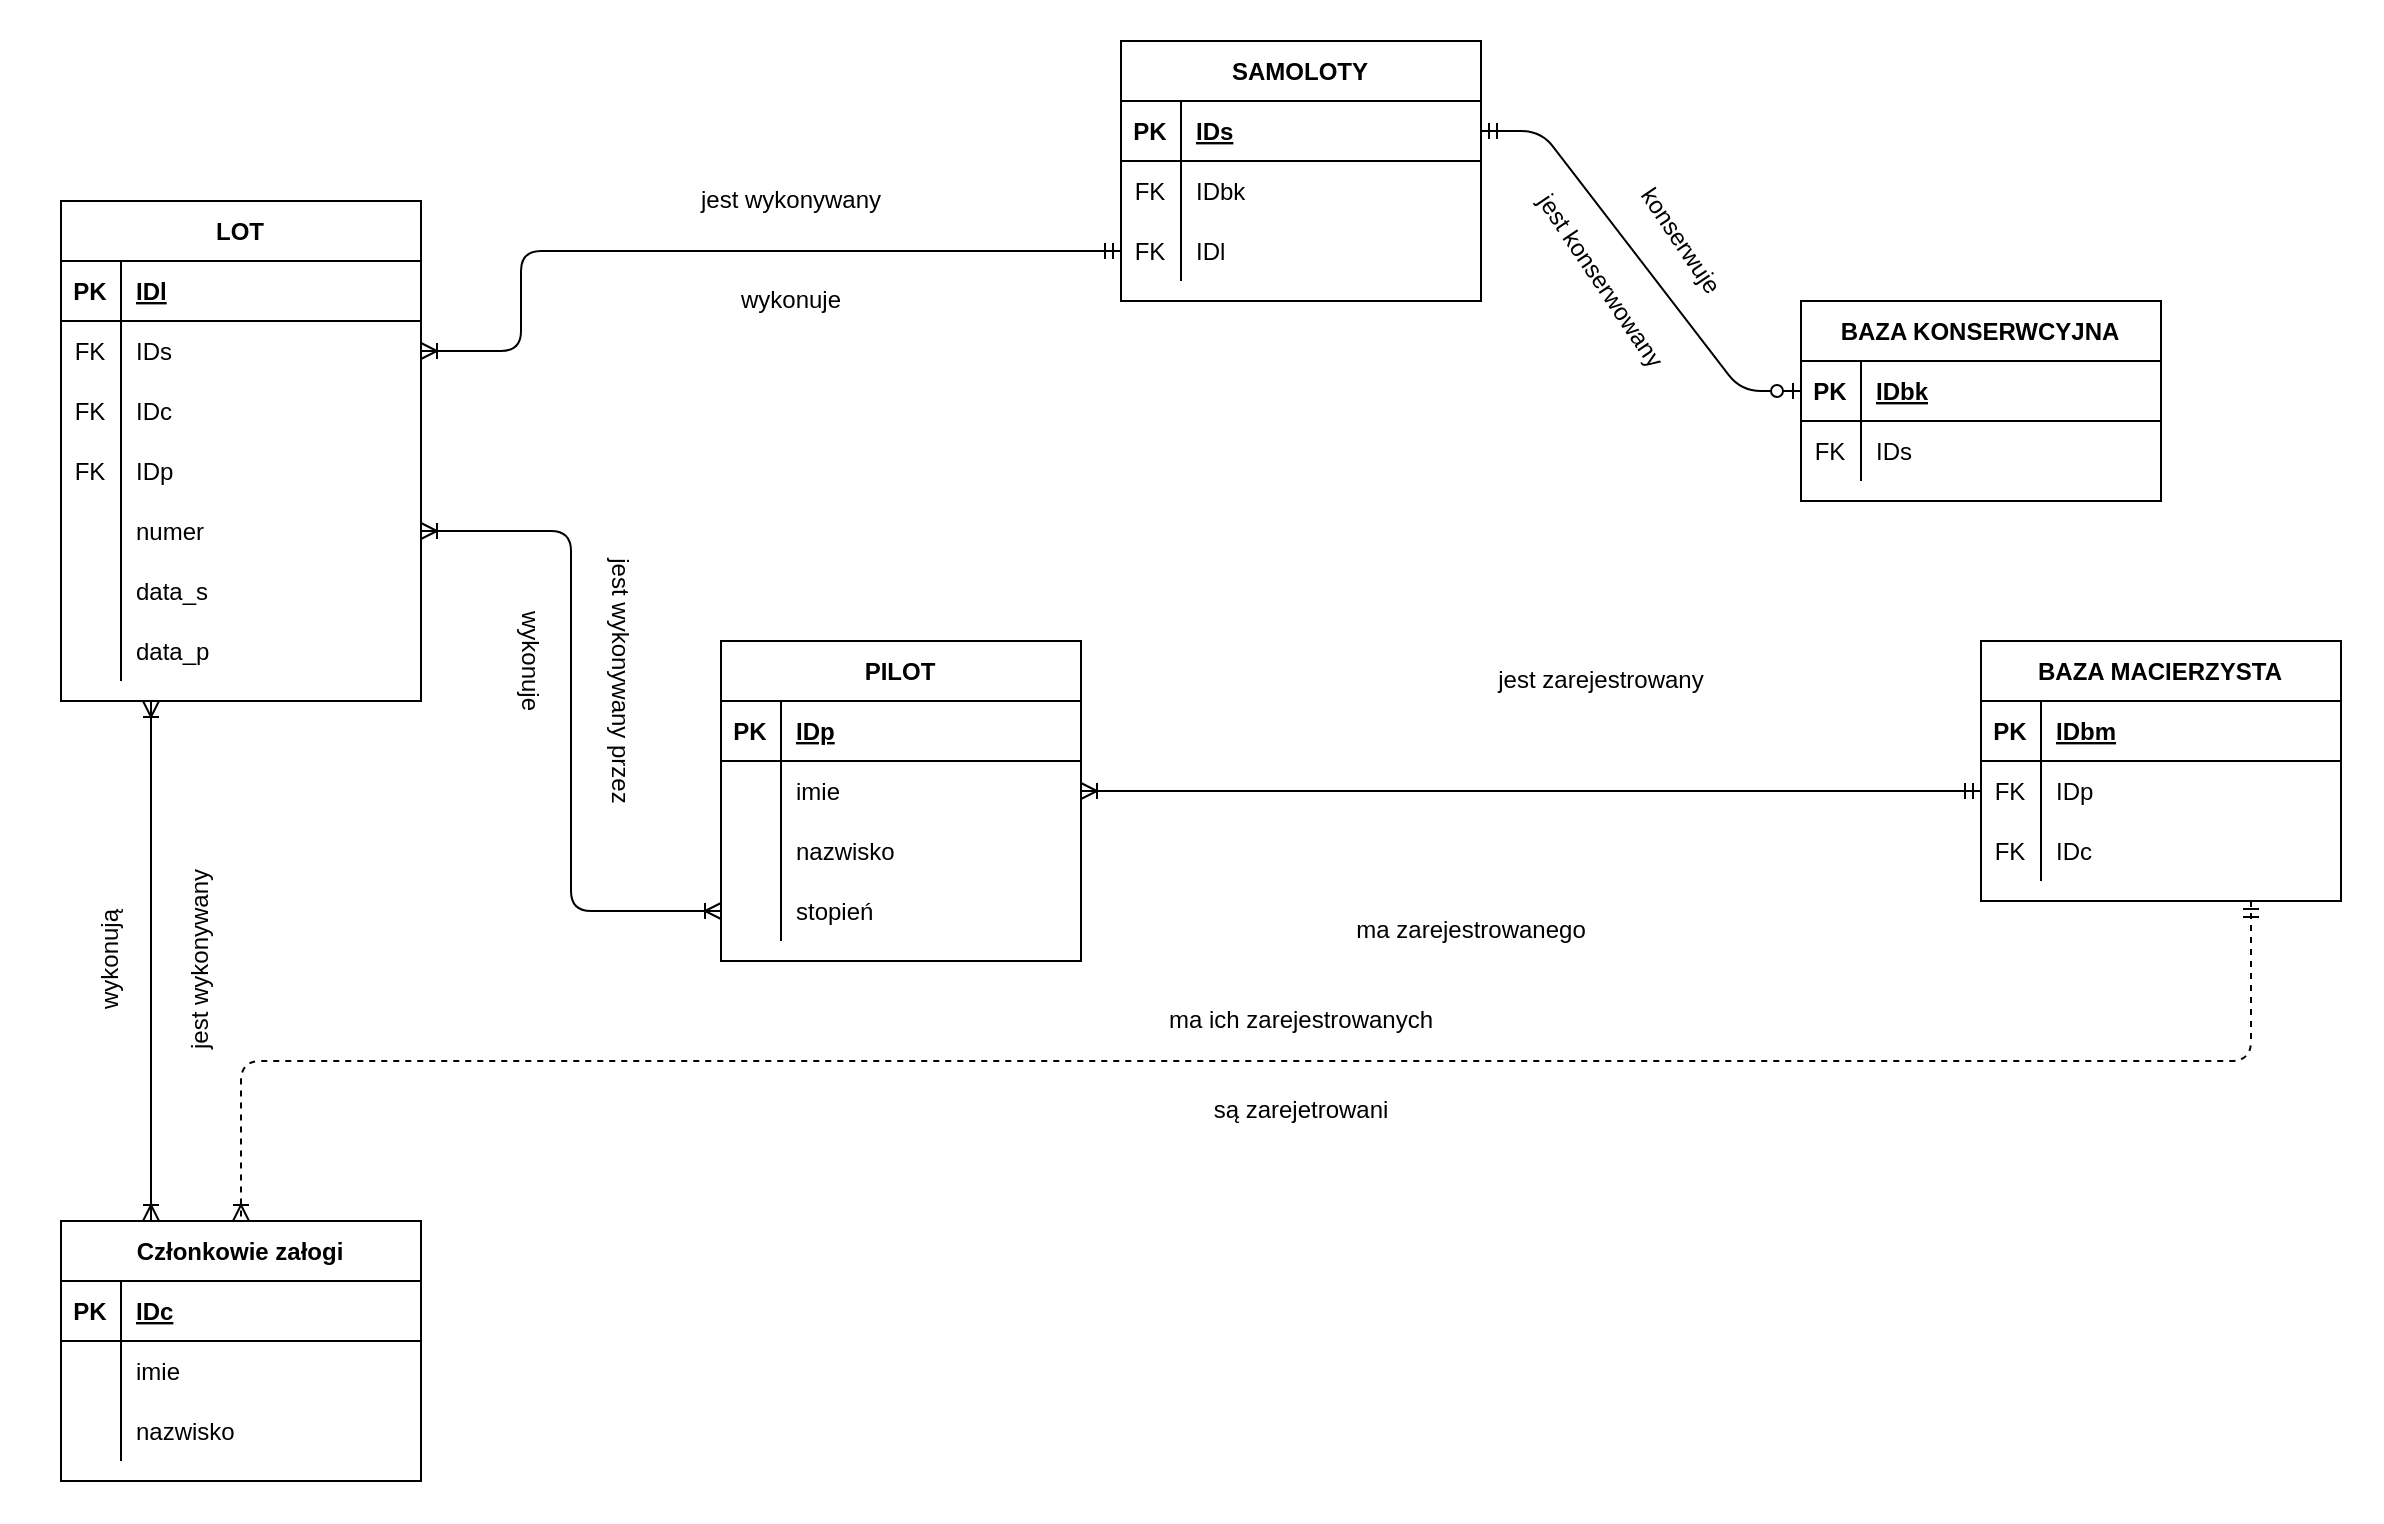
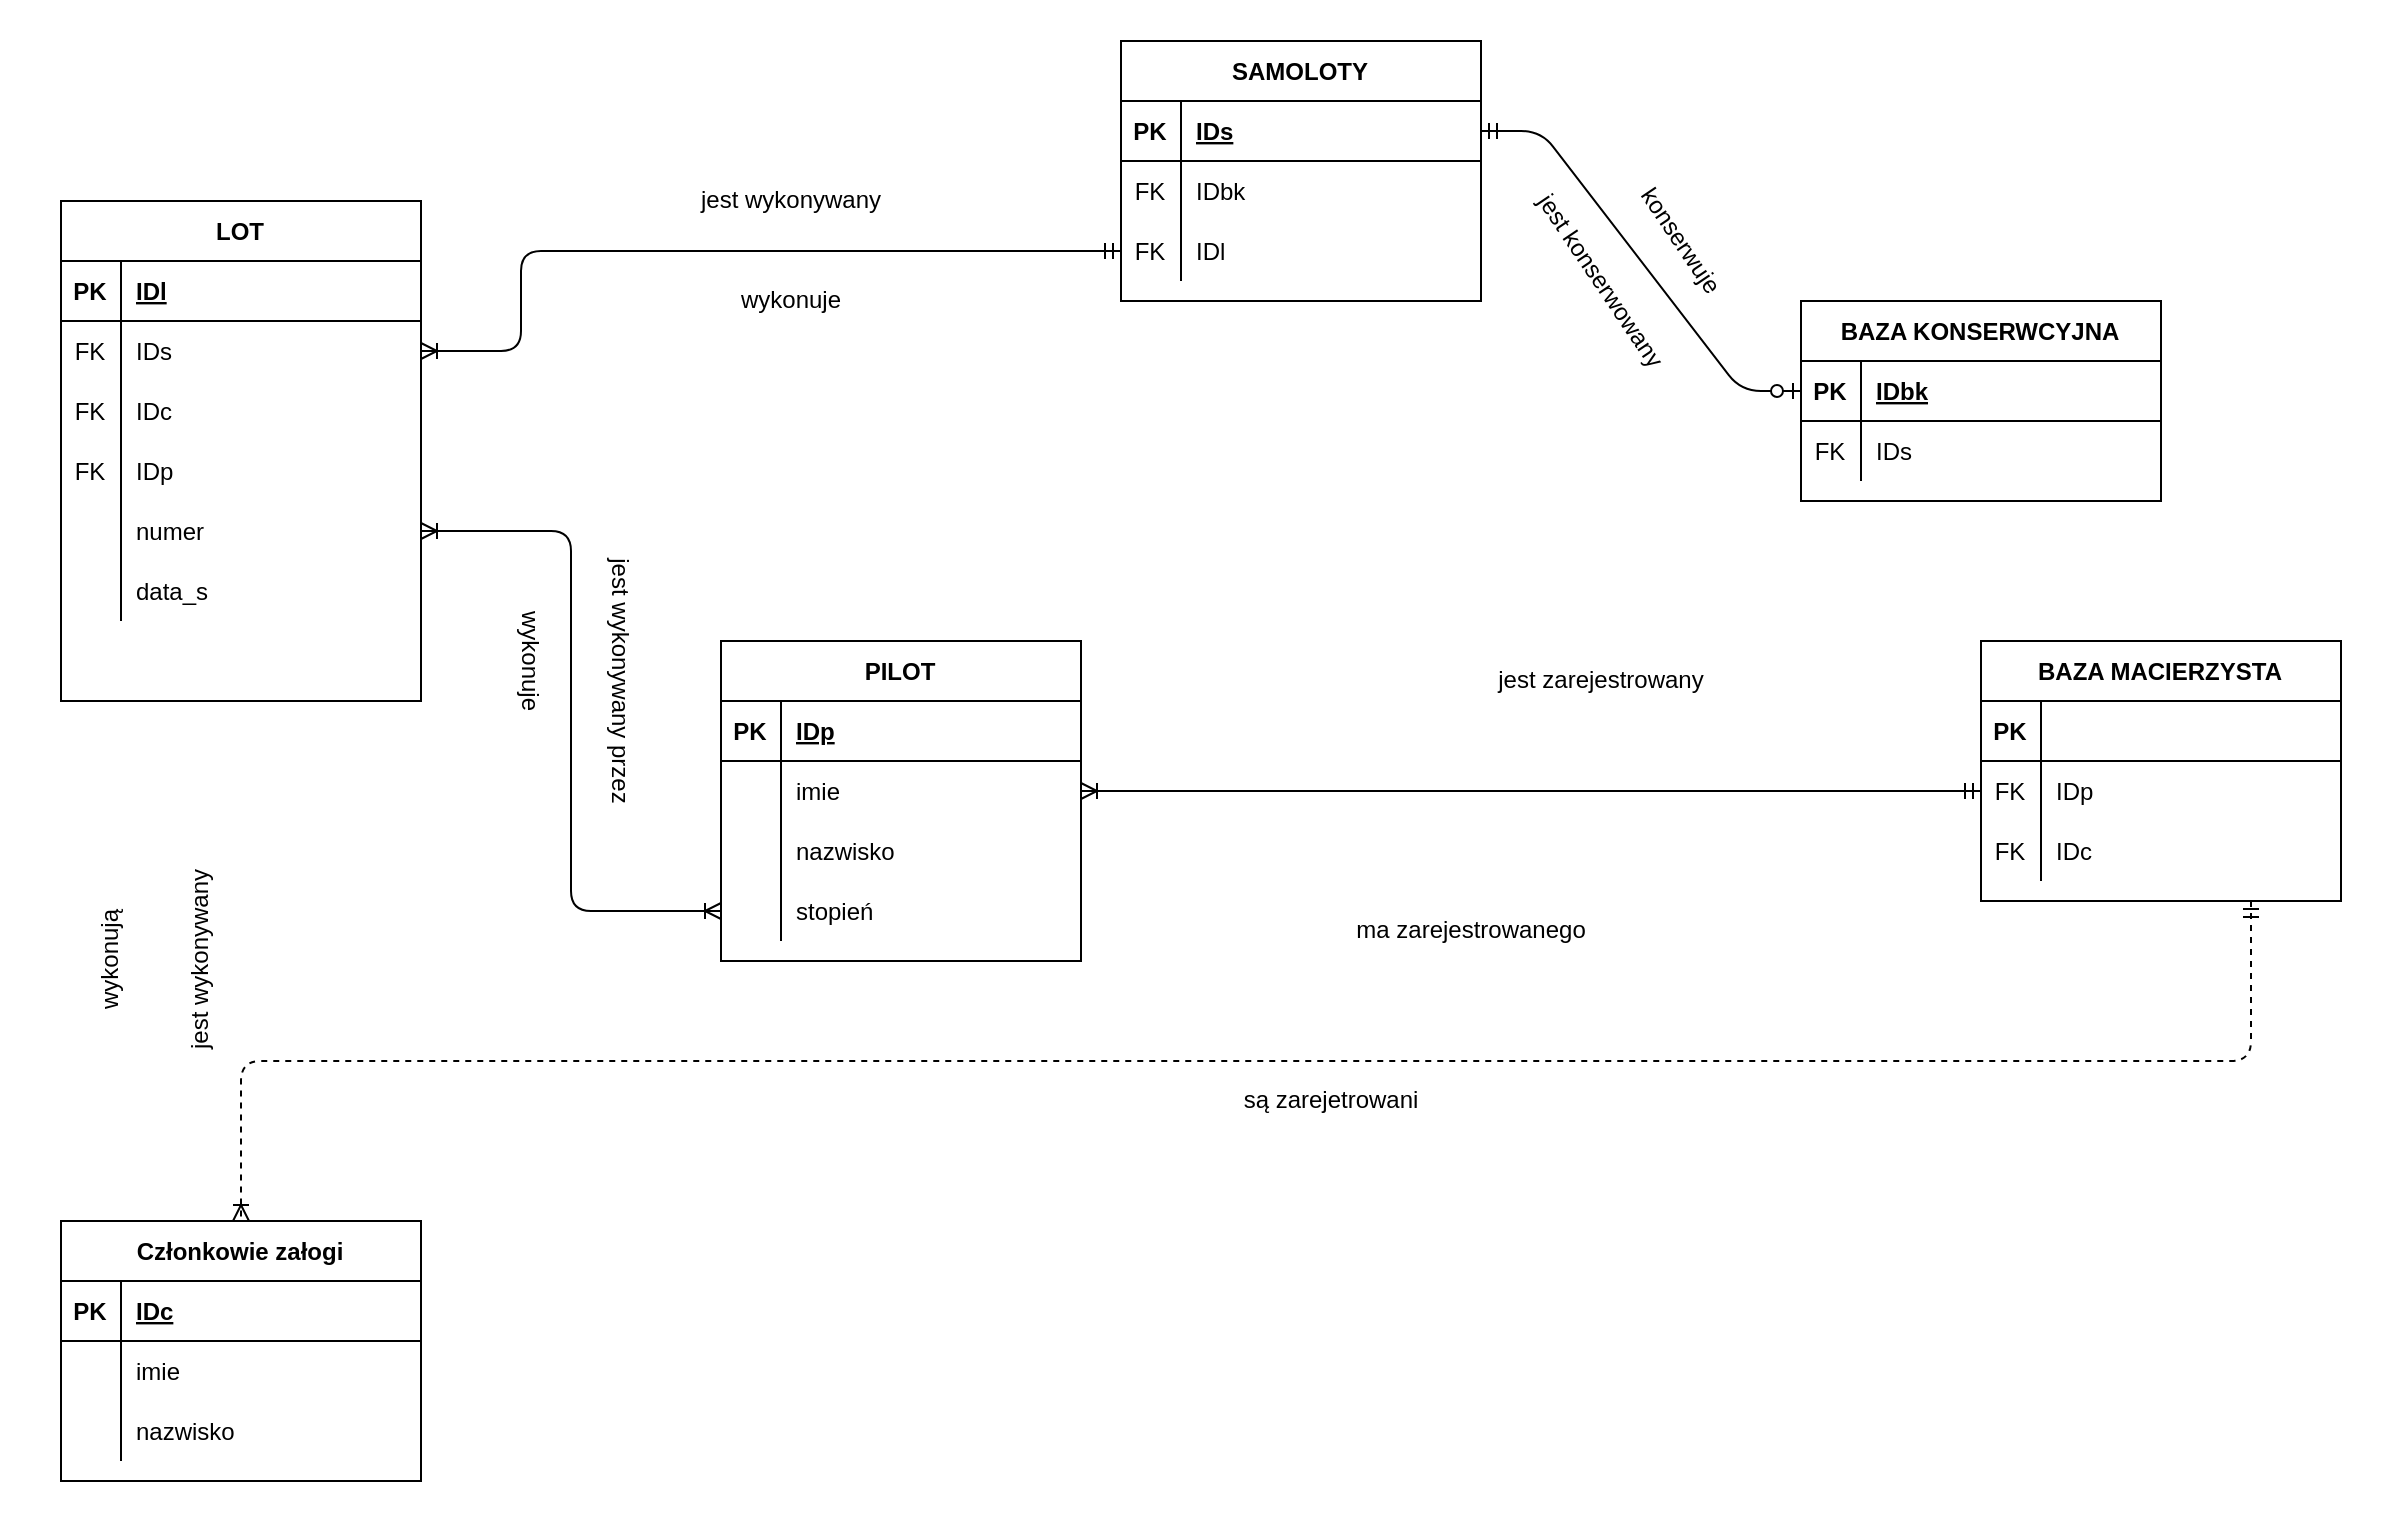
node "data_p": removed
node "IDbm": removed
edge "LOT" -- "Członkowie załogi": removed
node "ma ich zarejestrowanych": removed
node "są zarejetrowani": moved (1301, 1111) -> (1331, 1101)
